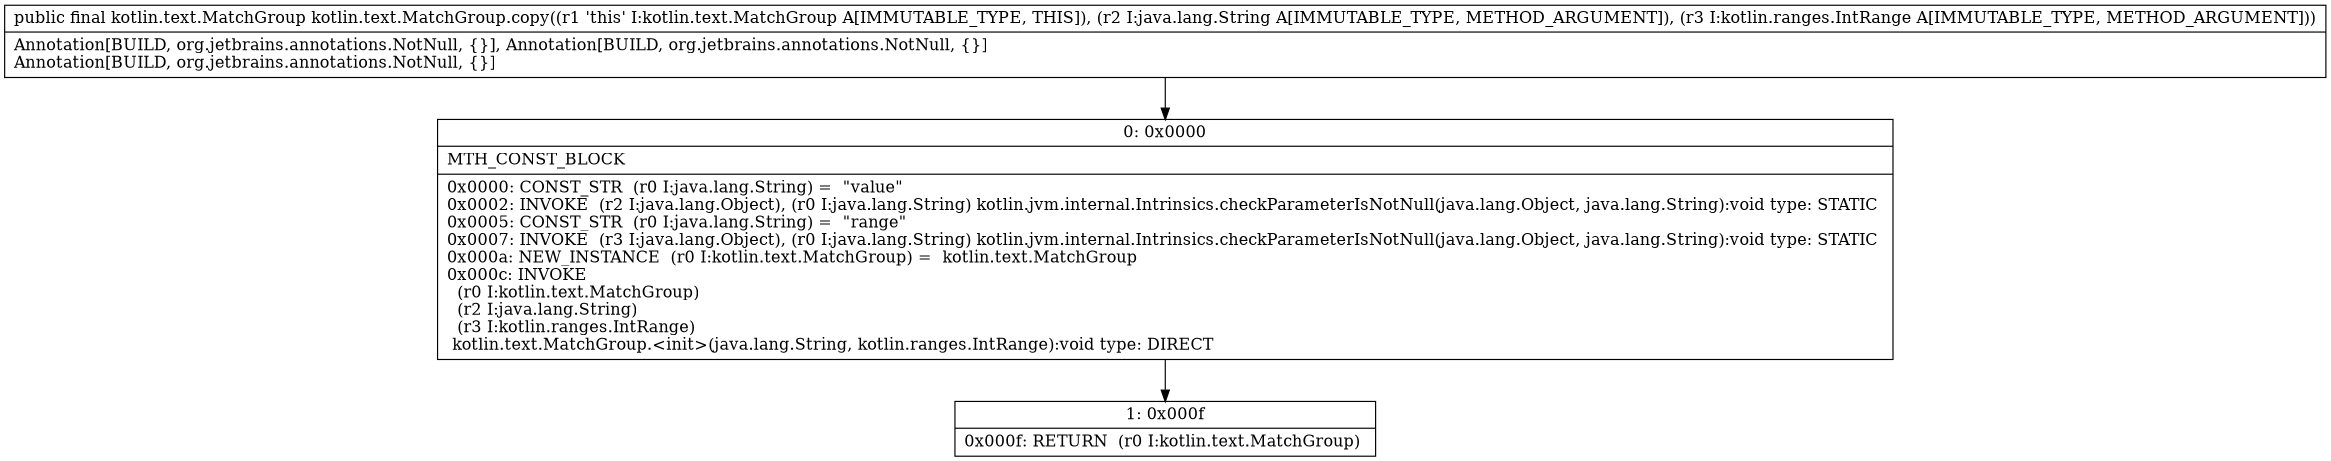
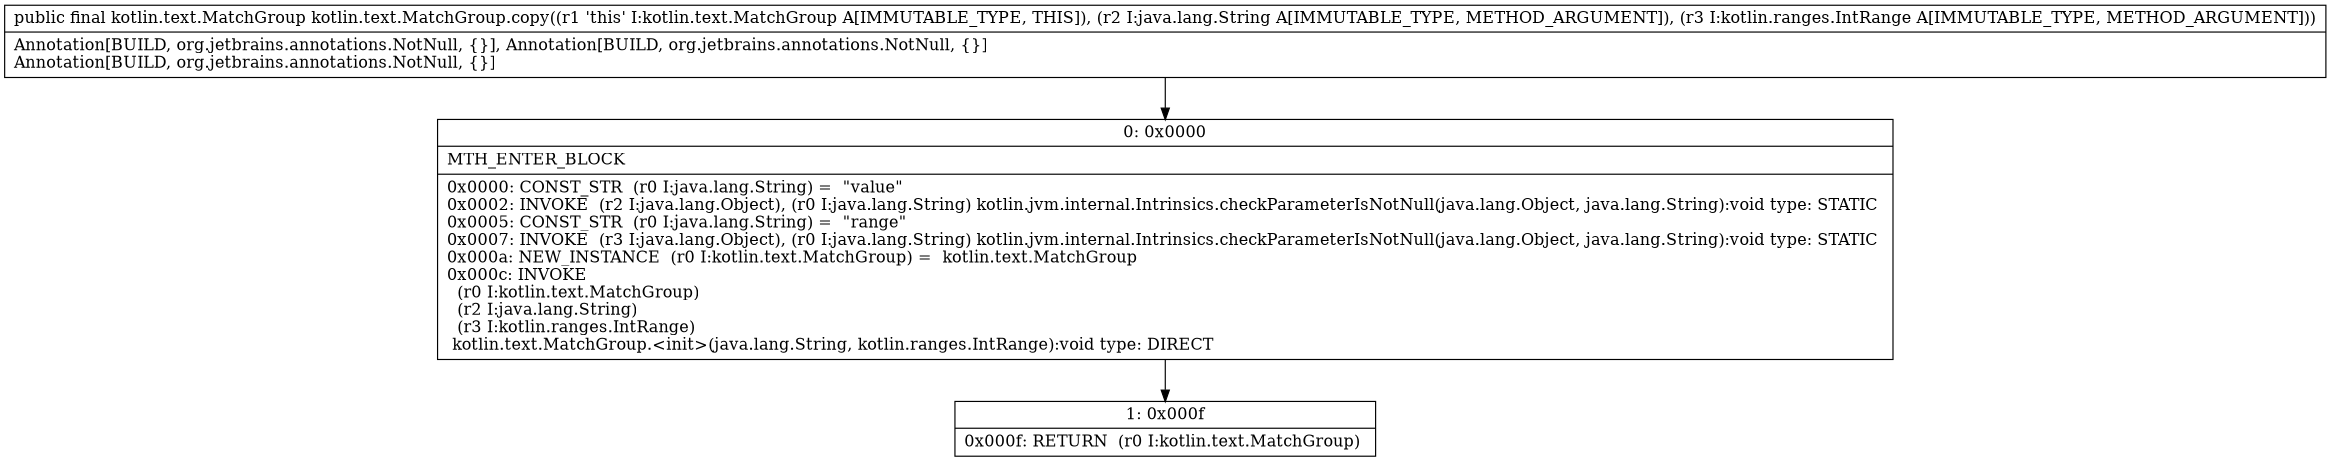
node "0: 0x0000": text "MTH_CONST_BLOCK" -> "MTH_ENTER_BLOCK"
